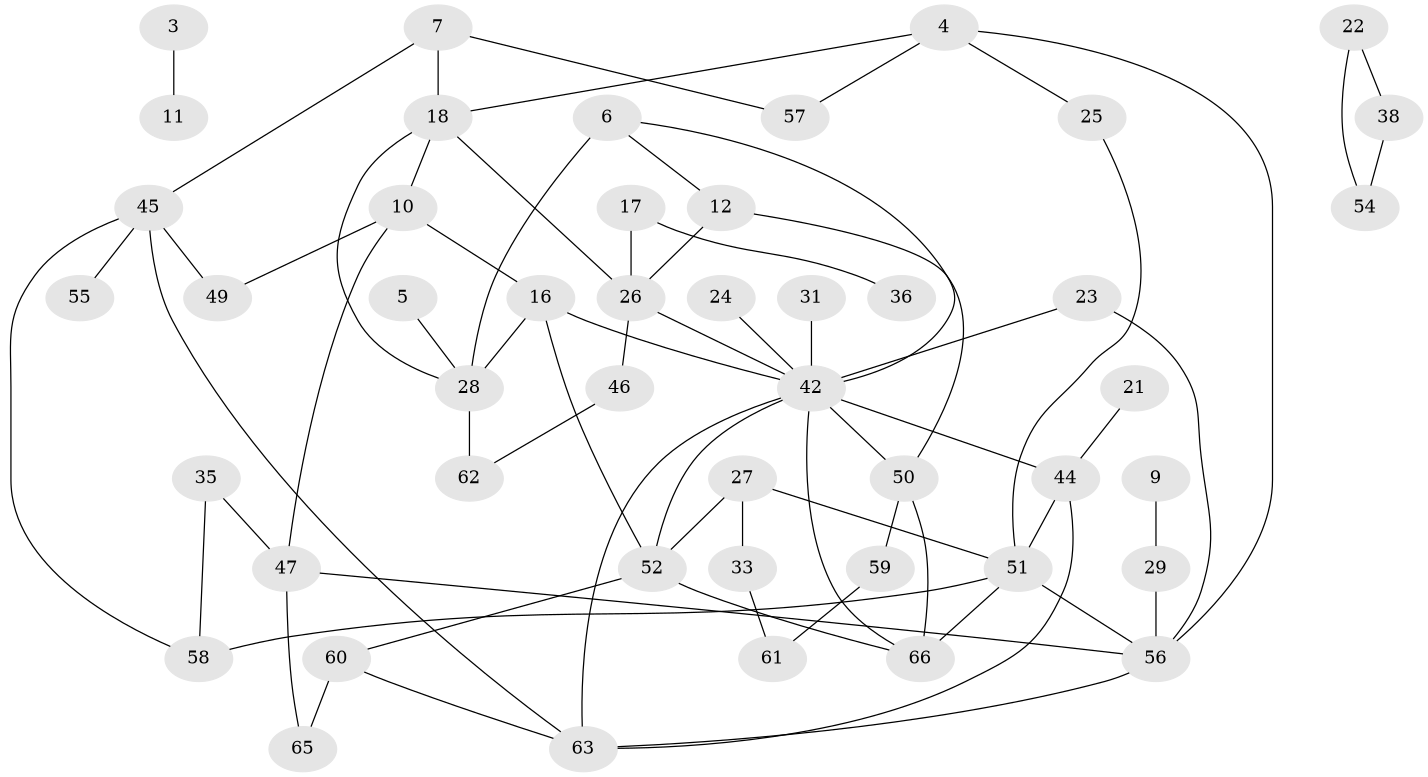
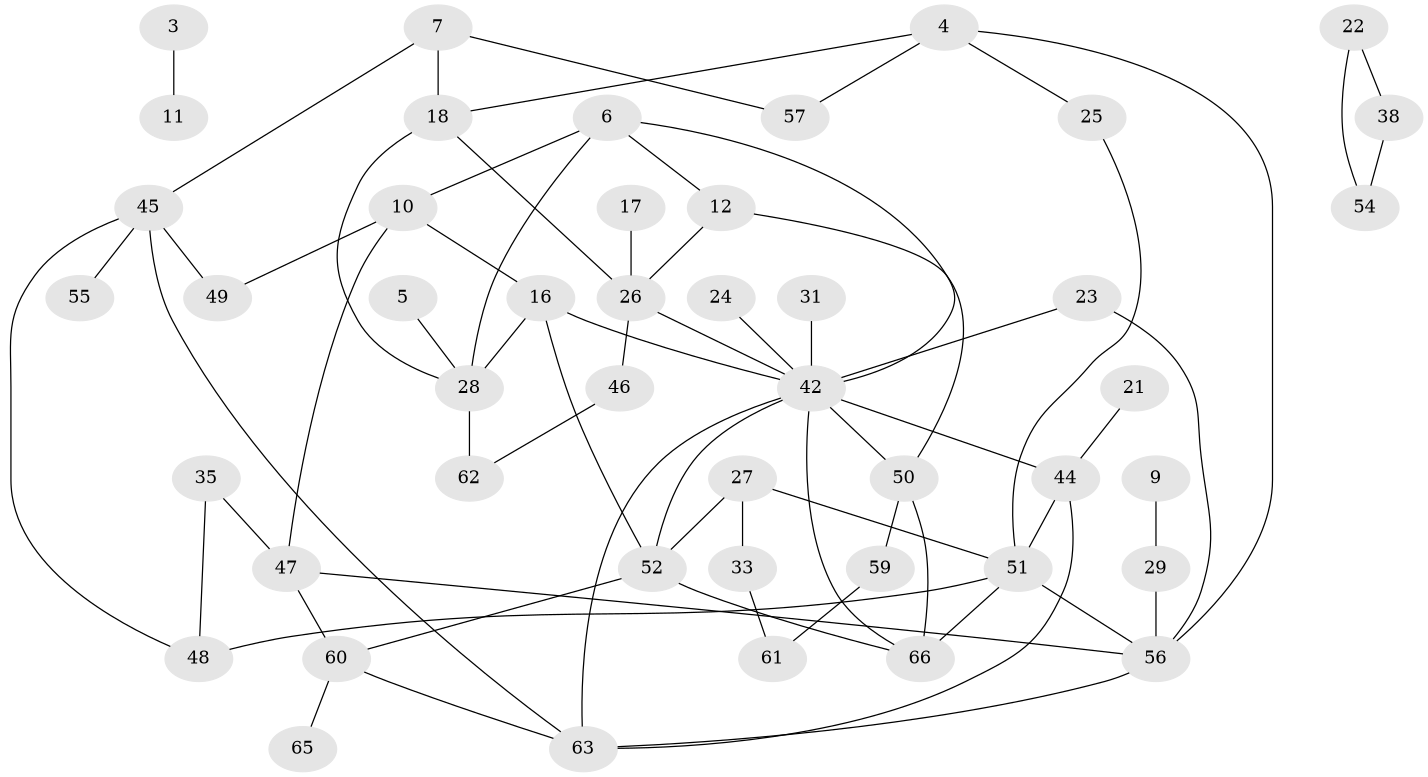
edge "18" -- "10": now "6" -- "10"
node "36": removed
node "58": label "58" -> "48"
edge "47" -- "65": now "47" -- "60"
